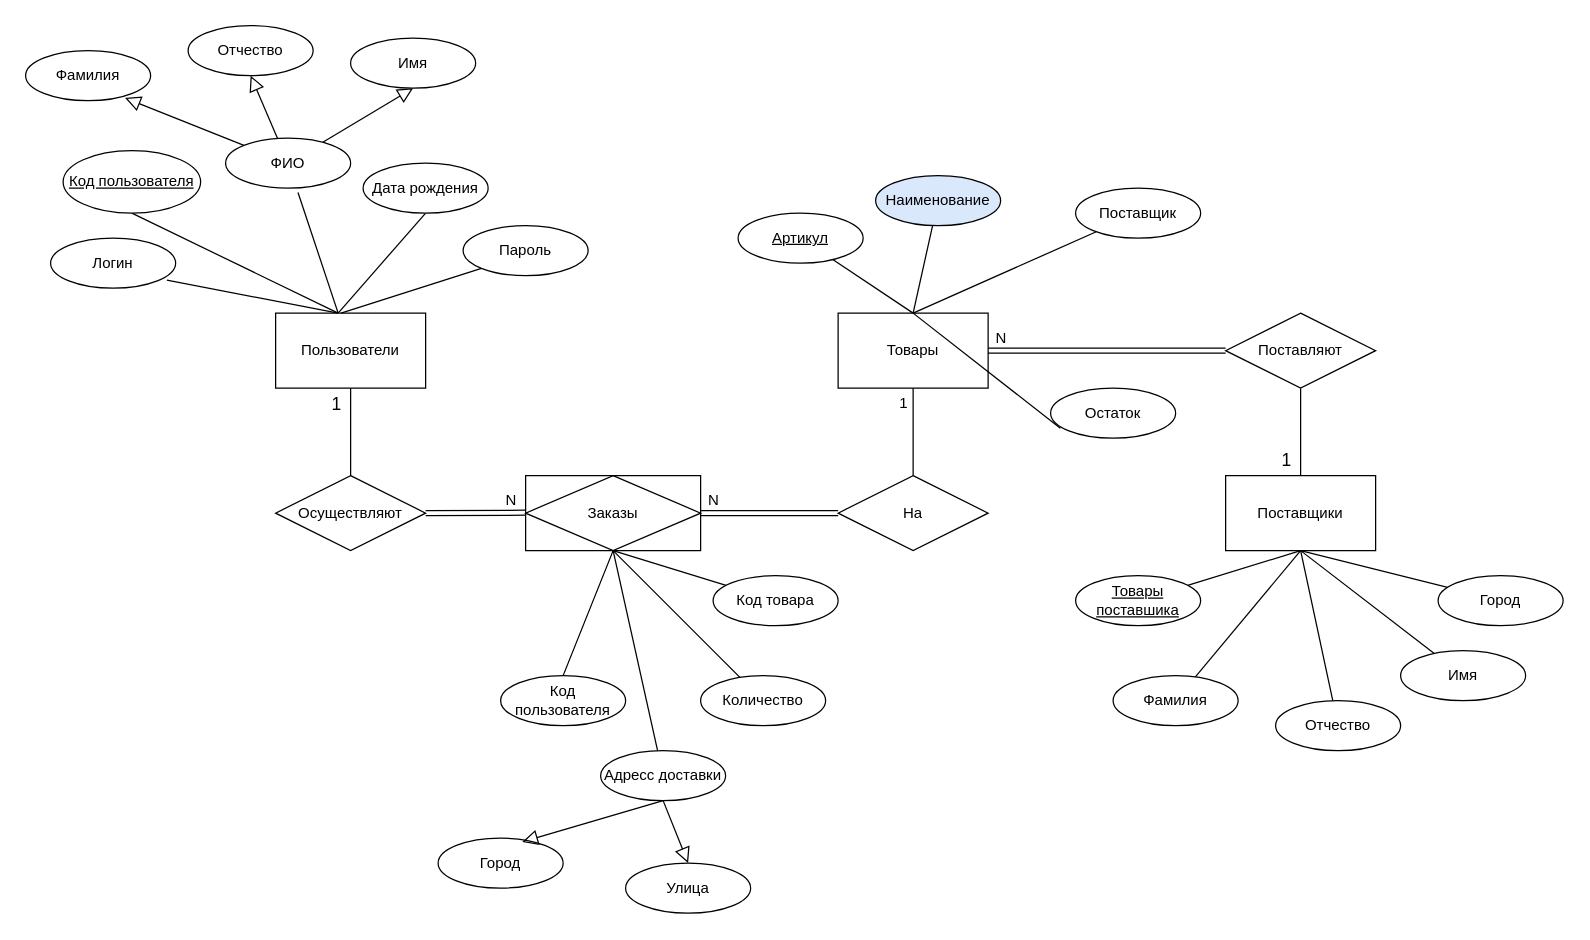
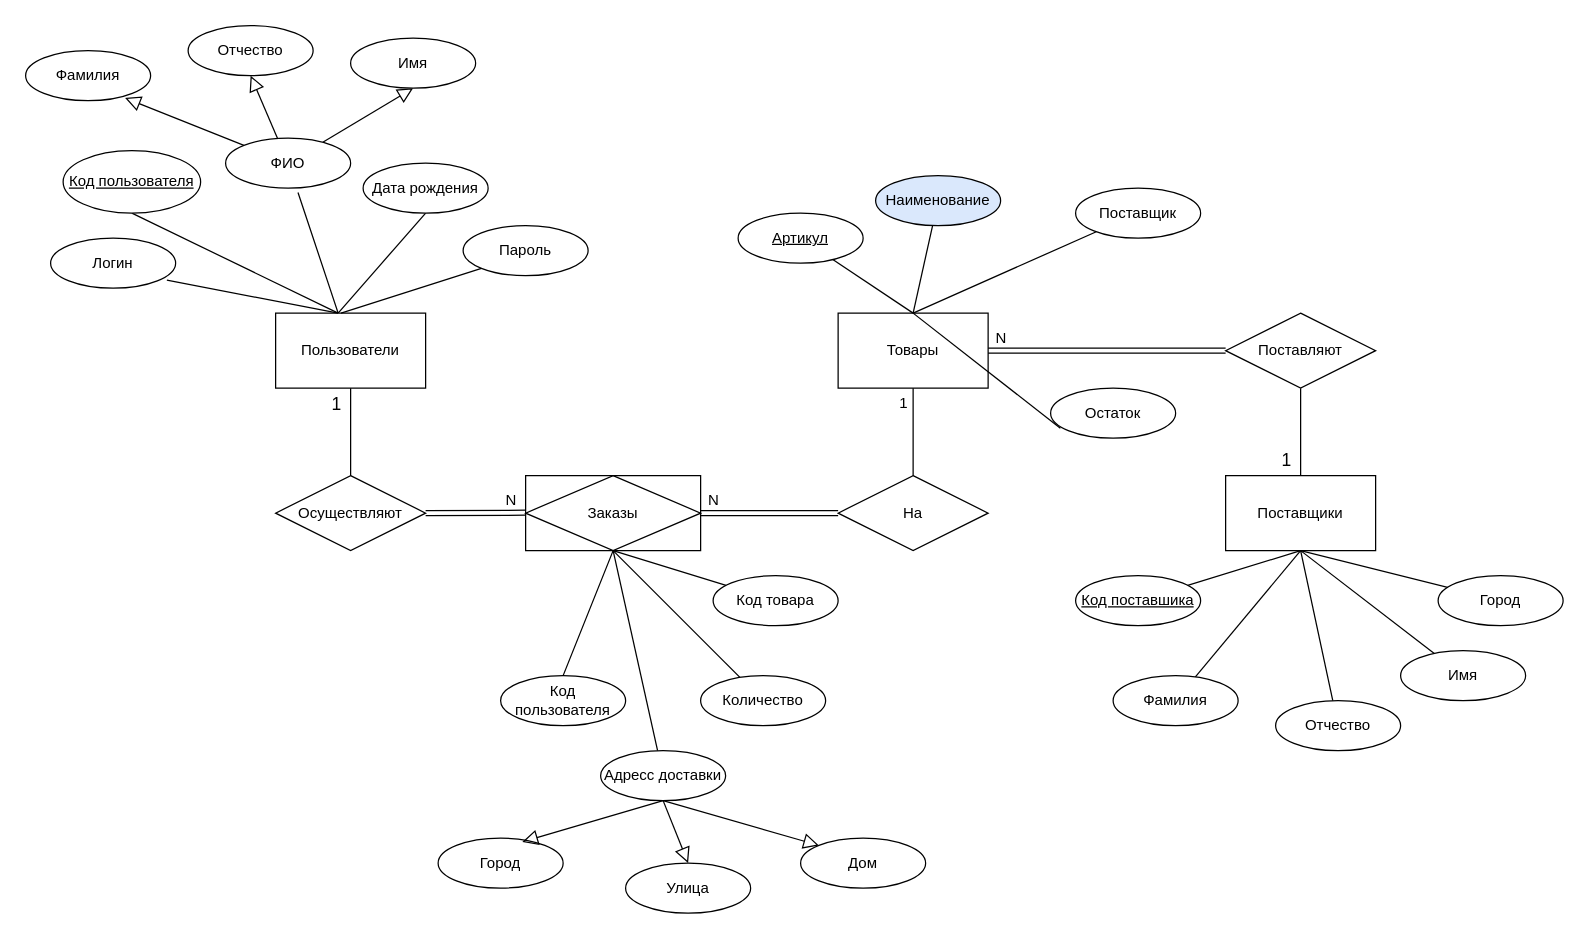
node "Товары поставшика": label "Товары поставшика" -> "Код поставшика"
edge "Адресс доставки" -> "Дом": added
node "Дом": added
